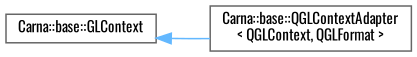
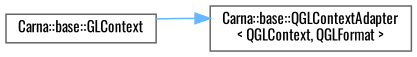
edge "Carna::base::QGLContextAdapter < QGLContext, QGLFormat >" -> "Carna::base::GLContext": reversed
